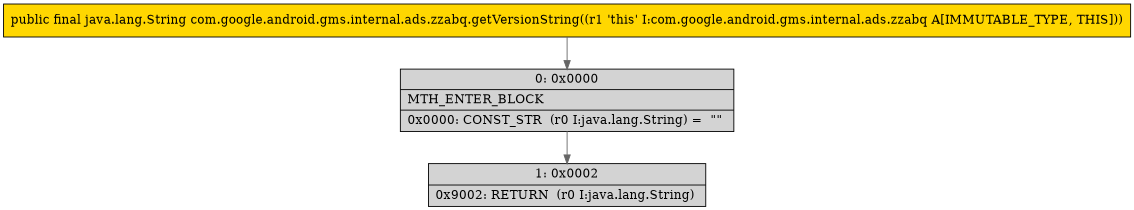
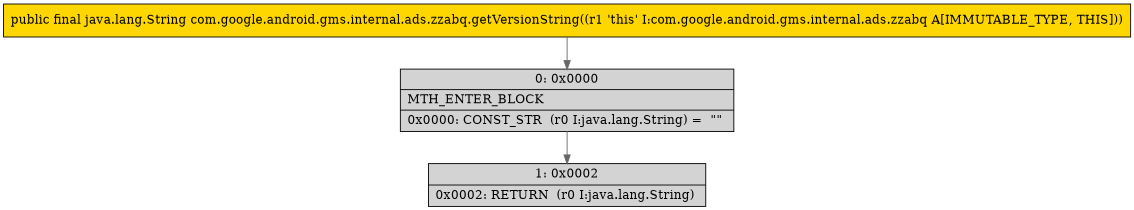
node "1: 0x0002": text "0x9002: RETURN  (r0 I:java.lang.String)" -> "0x0002: RETURN  (r0 I:java.lang.String)"
